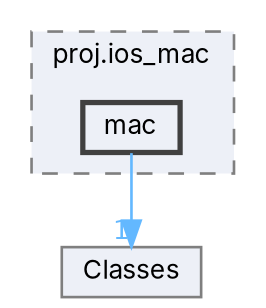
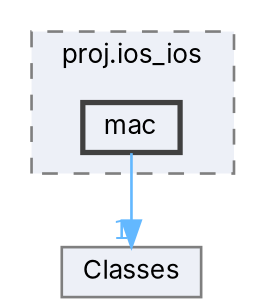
cluster "proj.ios_mac": label "proj.ios_mac" -> "proj.ios_ios"
